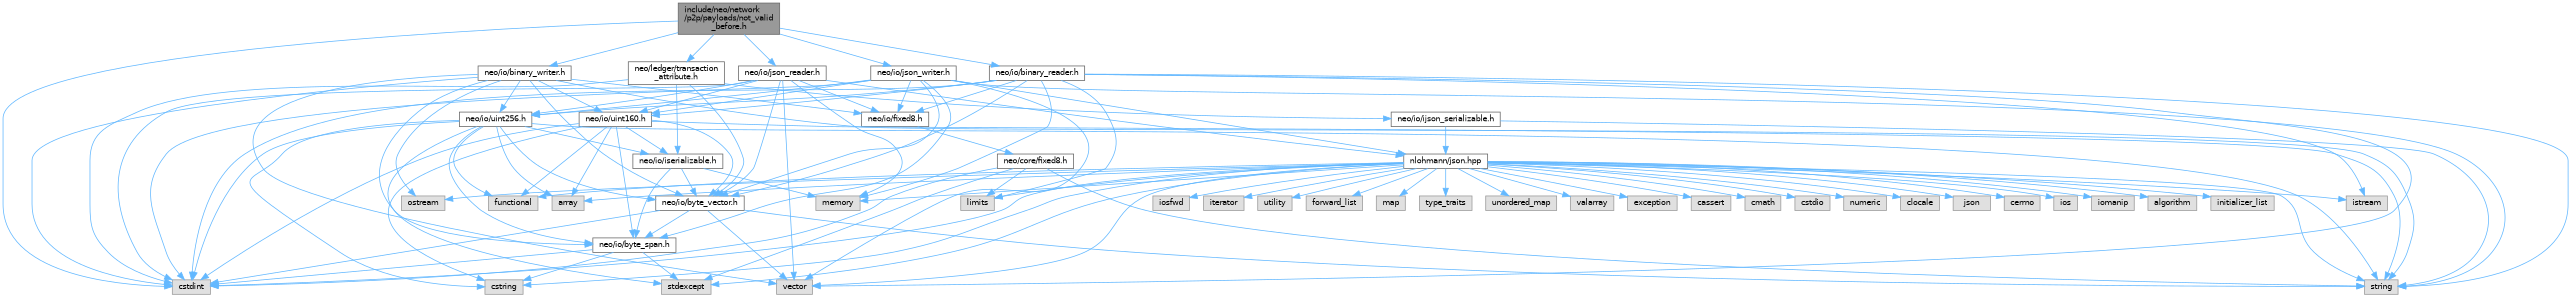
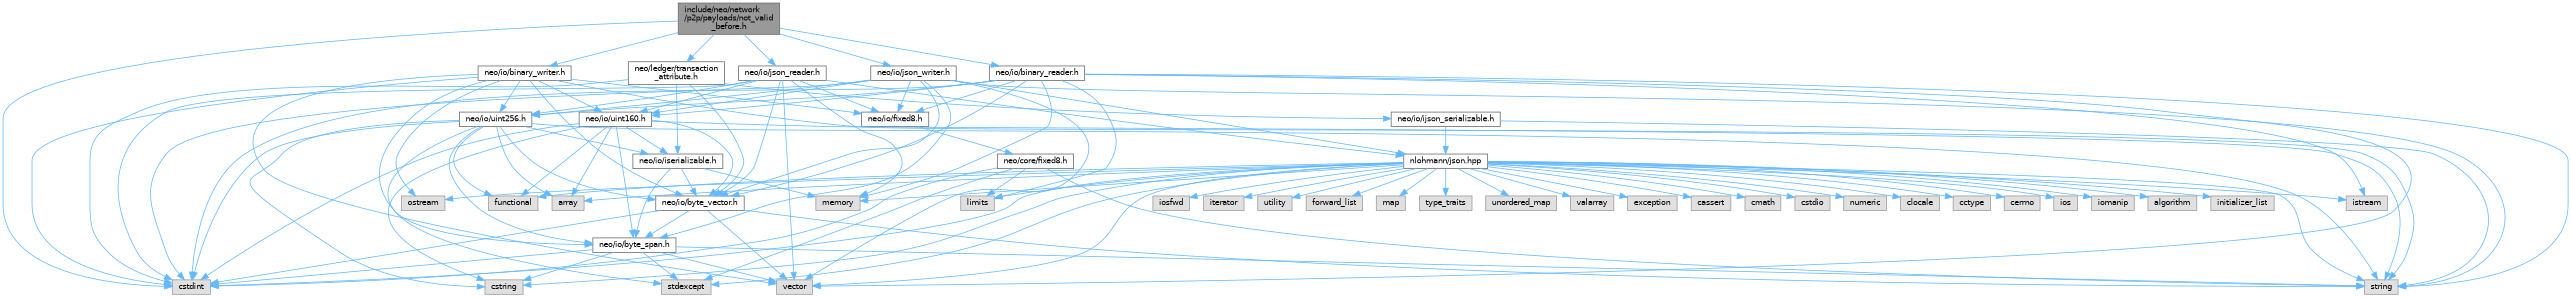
node "json": label "json" -> "cctype"
edge "neo/io/byte_span.h" -> "vector": added
edge "neo/io/byte_span.h" -> "string": added
